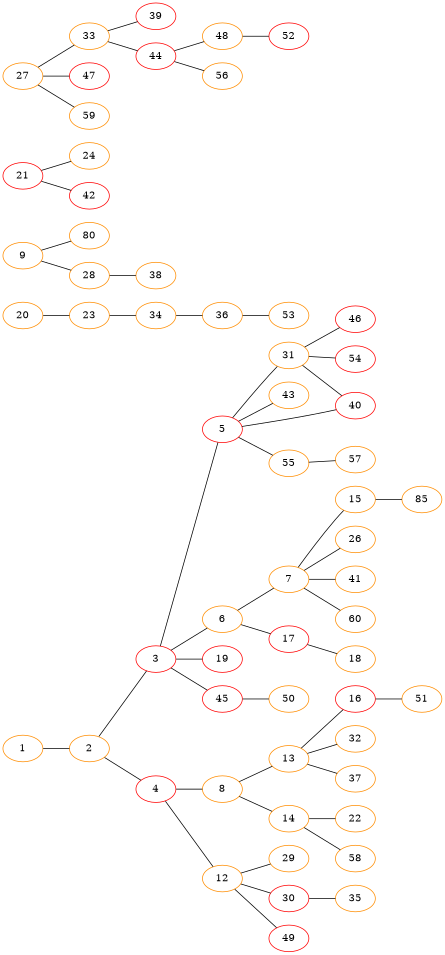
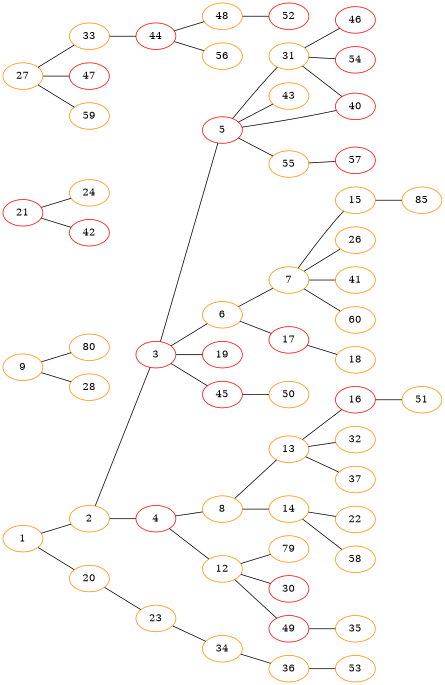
node "39": removed
node "38": removed
node "57": color darkorange -> red
edge "1" -- "20": added
node "29": label "29" -> "79"
edge "30" -- "35": now "49" -- "35"
